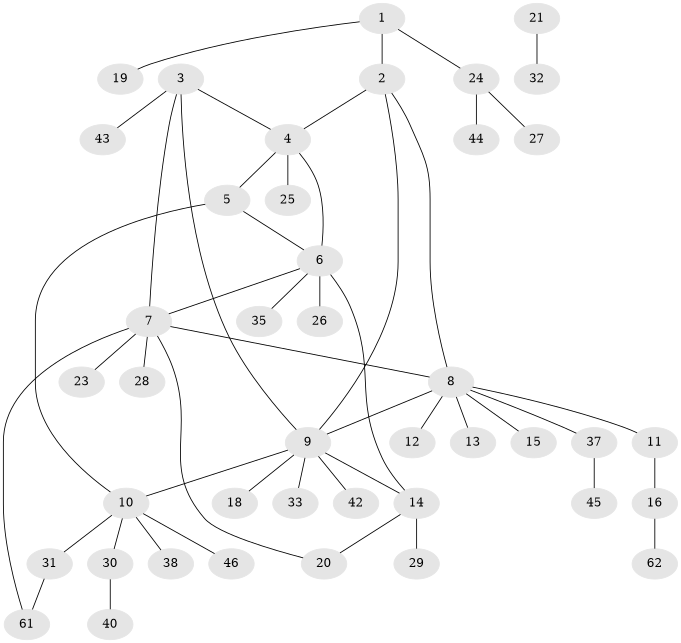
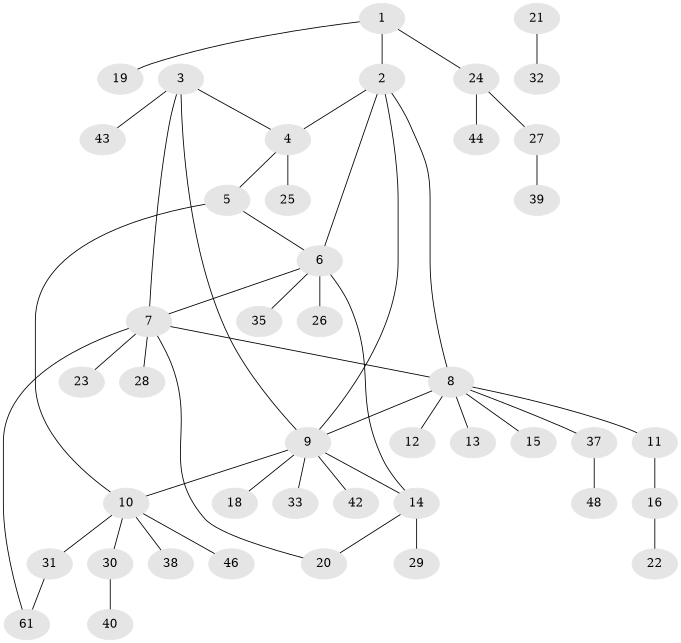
edge "4" -- "6": now "2" -- "6"
node "39": added
node "45": label "45" -> "48"
node "62": label "62" -> "22"
